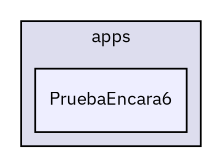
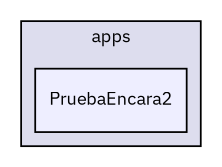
node "PruebaEncara6": label "PruebaEncara6" -> "PruebaEncara2"
